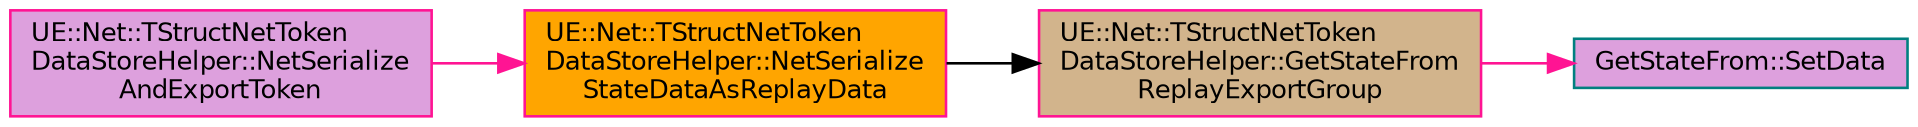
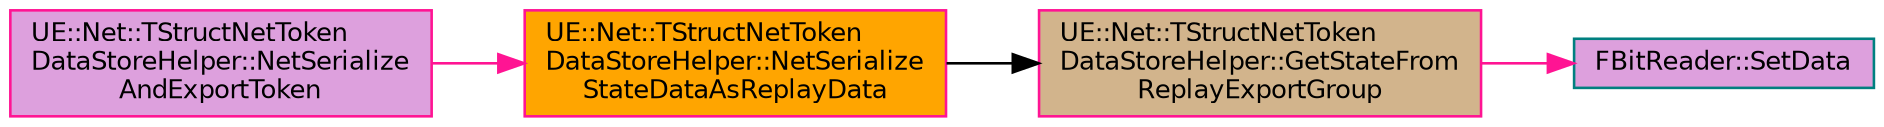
node "GetStateFrom::SetData": label "GetStateFrom::SetData" -> "FBitReader::SetData"
